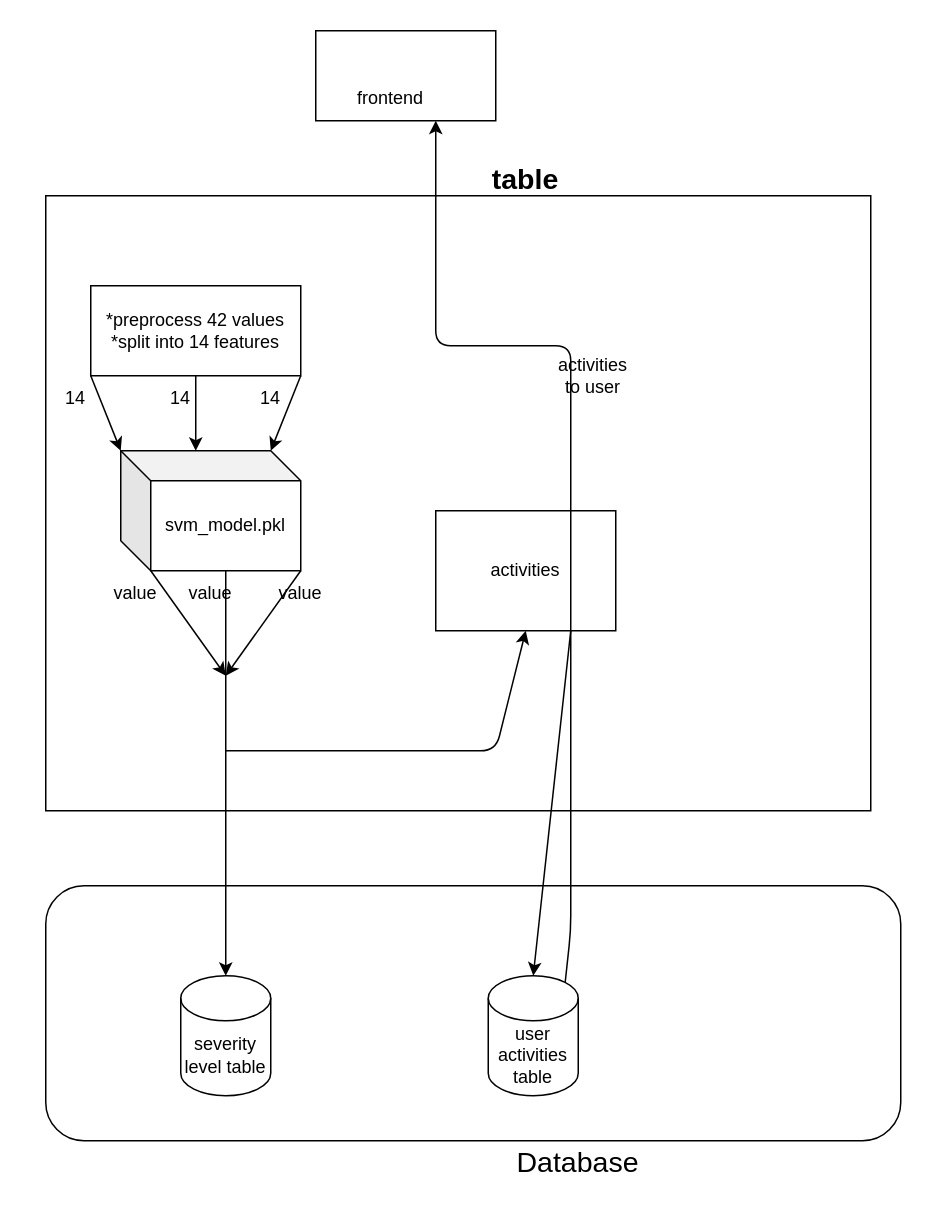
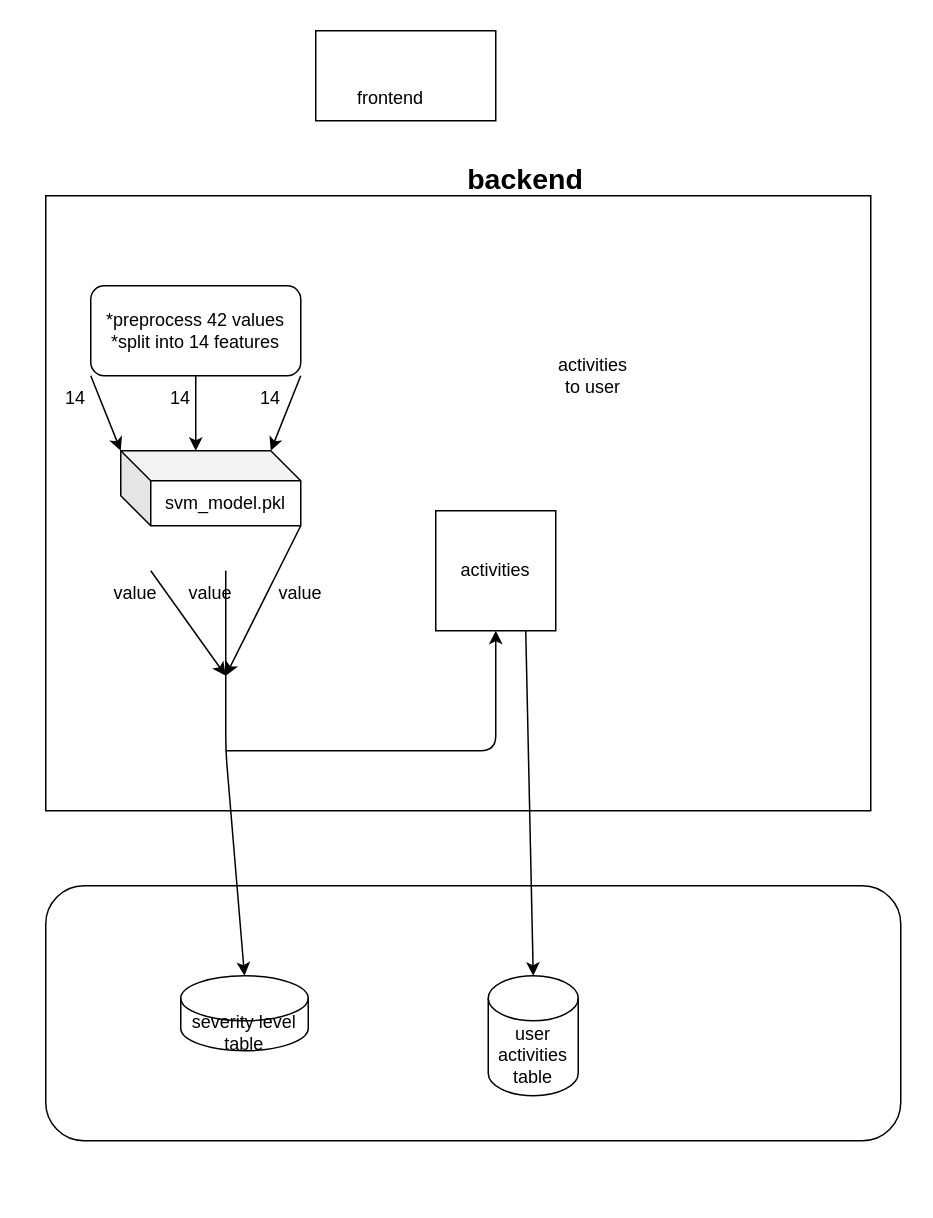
node "table": label "table" -> "backend"
node "*preprocess 42 values *split into 14 features": shape rectangle -> rounded rectangle
edge "user activities table" -> "frontend": removed
node "svm_model.pkl": size 180x120 -> 180x75
node "activities": size 180x120 -> 120x120
node "severity level table": size 90x120 -> 128x75
node "Database": removed
